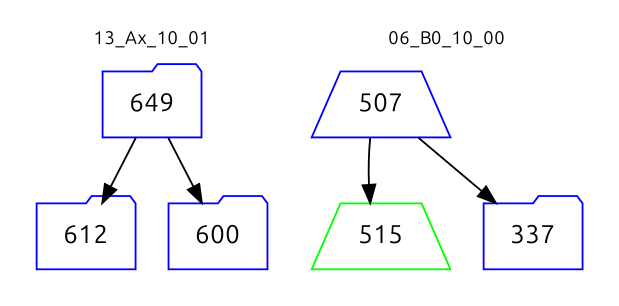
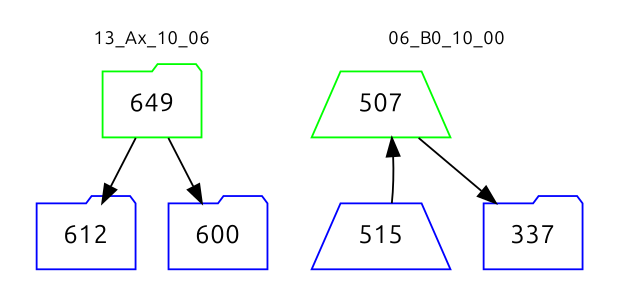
cluster "13_Ax_10_01": label "13_Ax_10_01" -> "13_Ax_10_06"
node "649": color blue -> green
node "507": color blue -> green
edge "507" -> "515": reversed
node "515": color green -> blue
